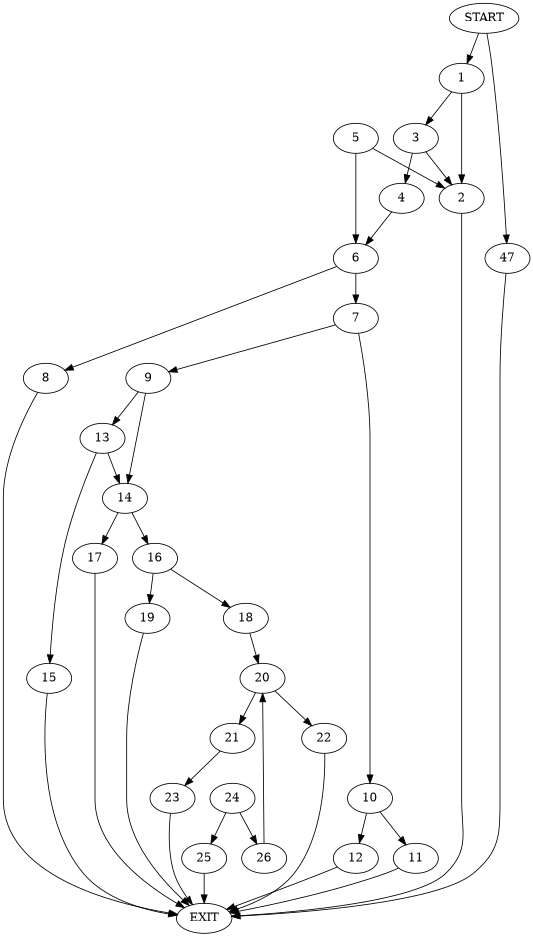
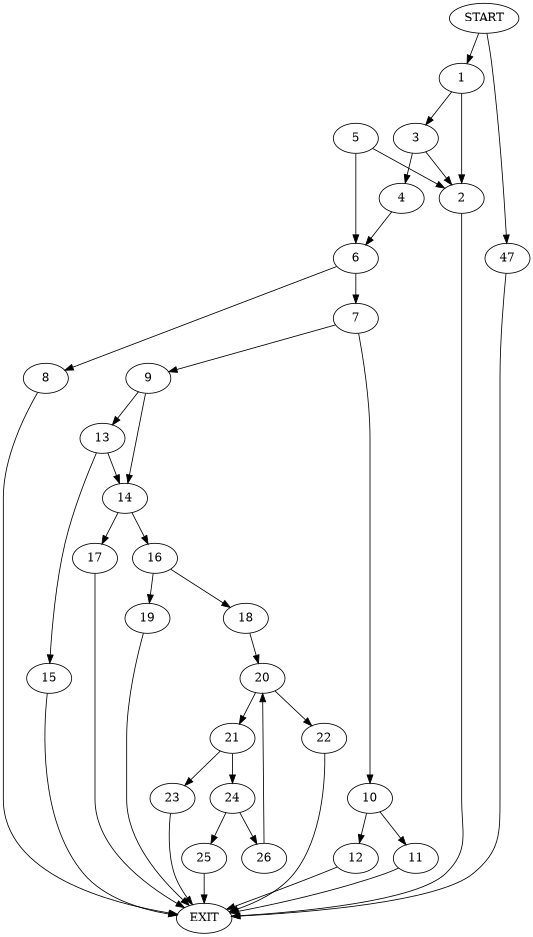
edge "21" -> "24": added
